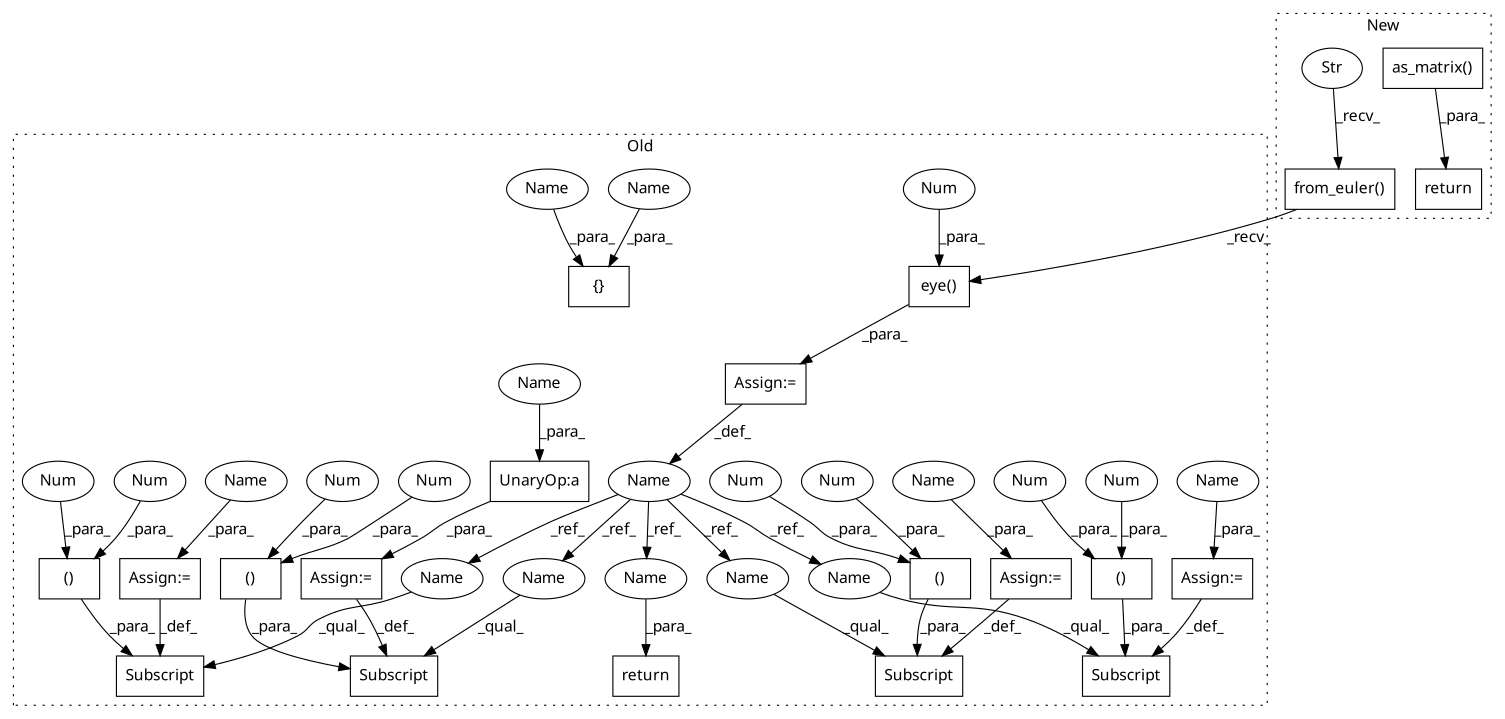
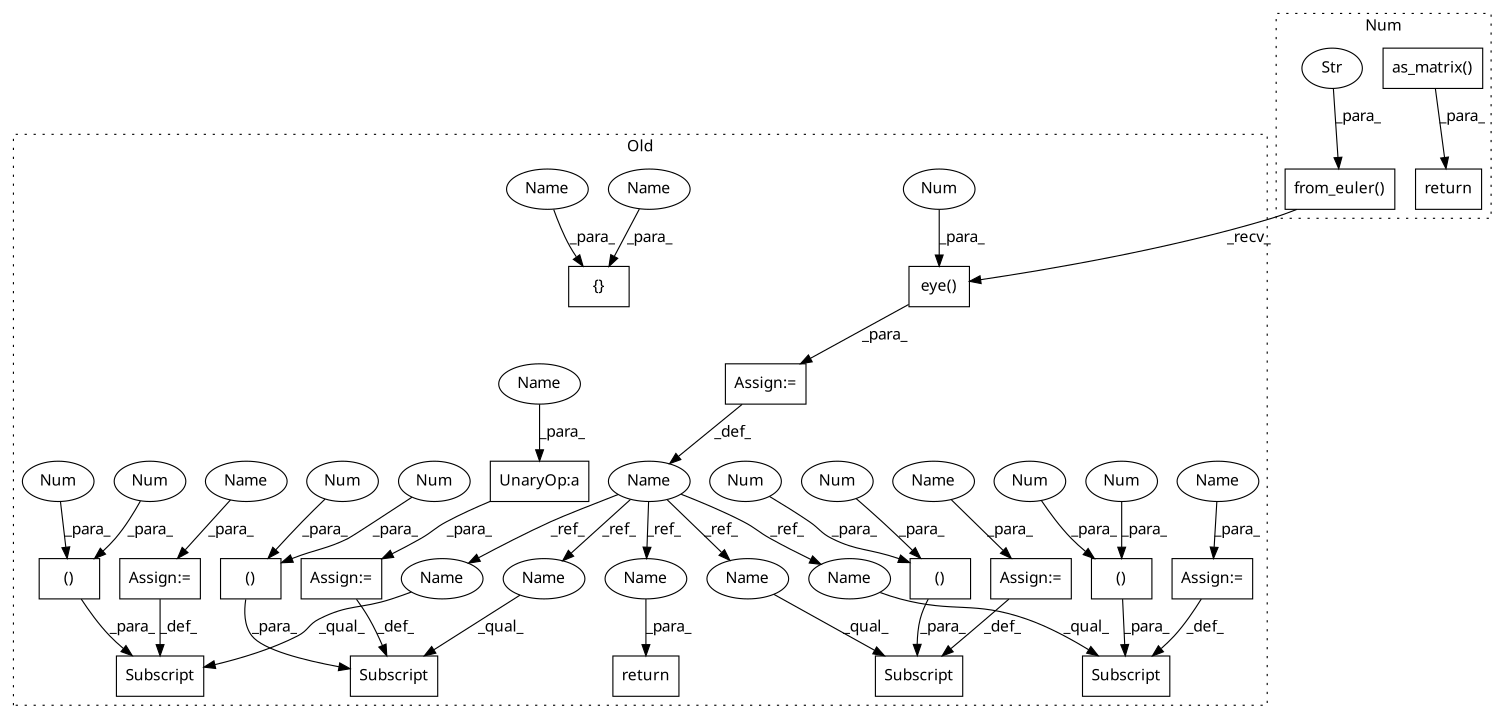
cluster "New": label "New" -> "Num"
edge "Str" -> "from_euler()": label "_recv_" -> "_para_"
